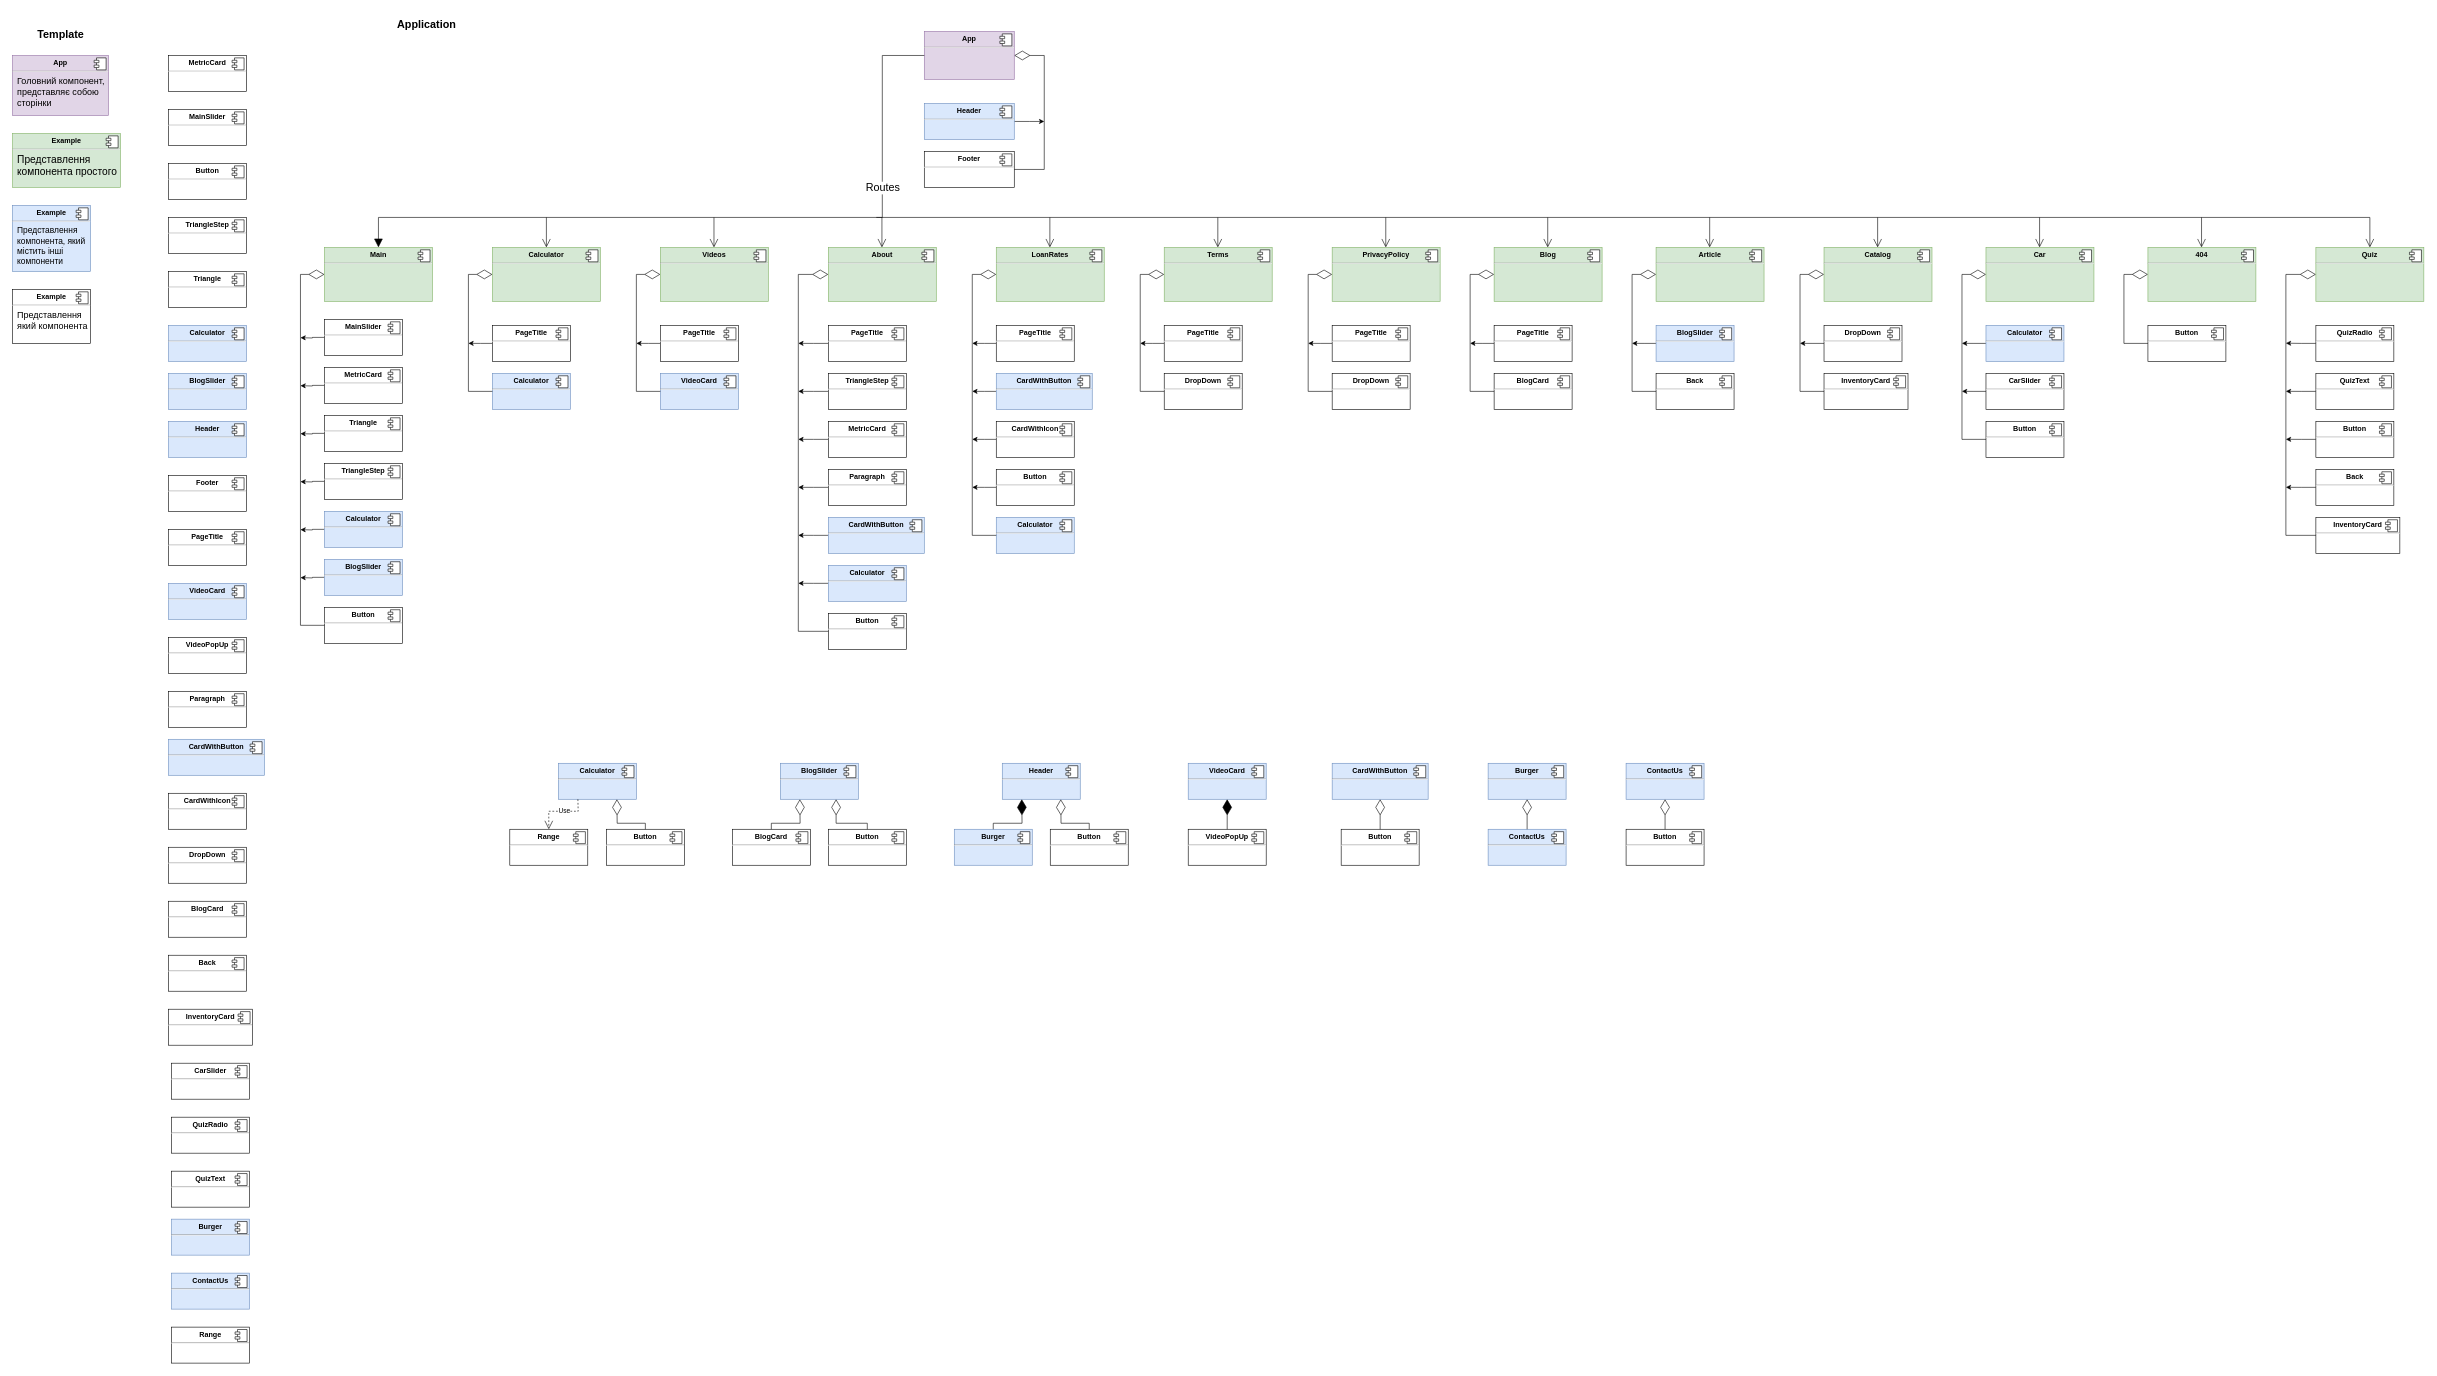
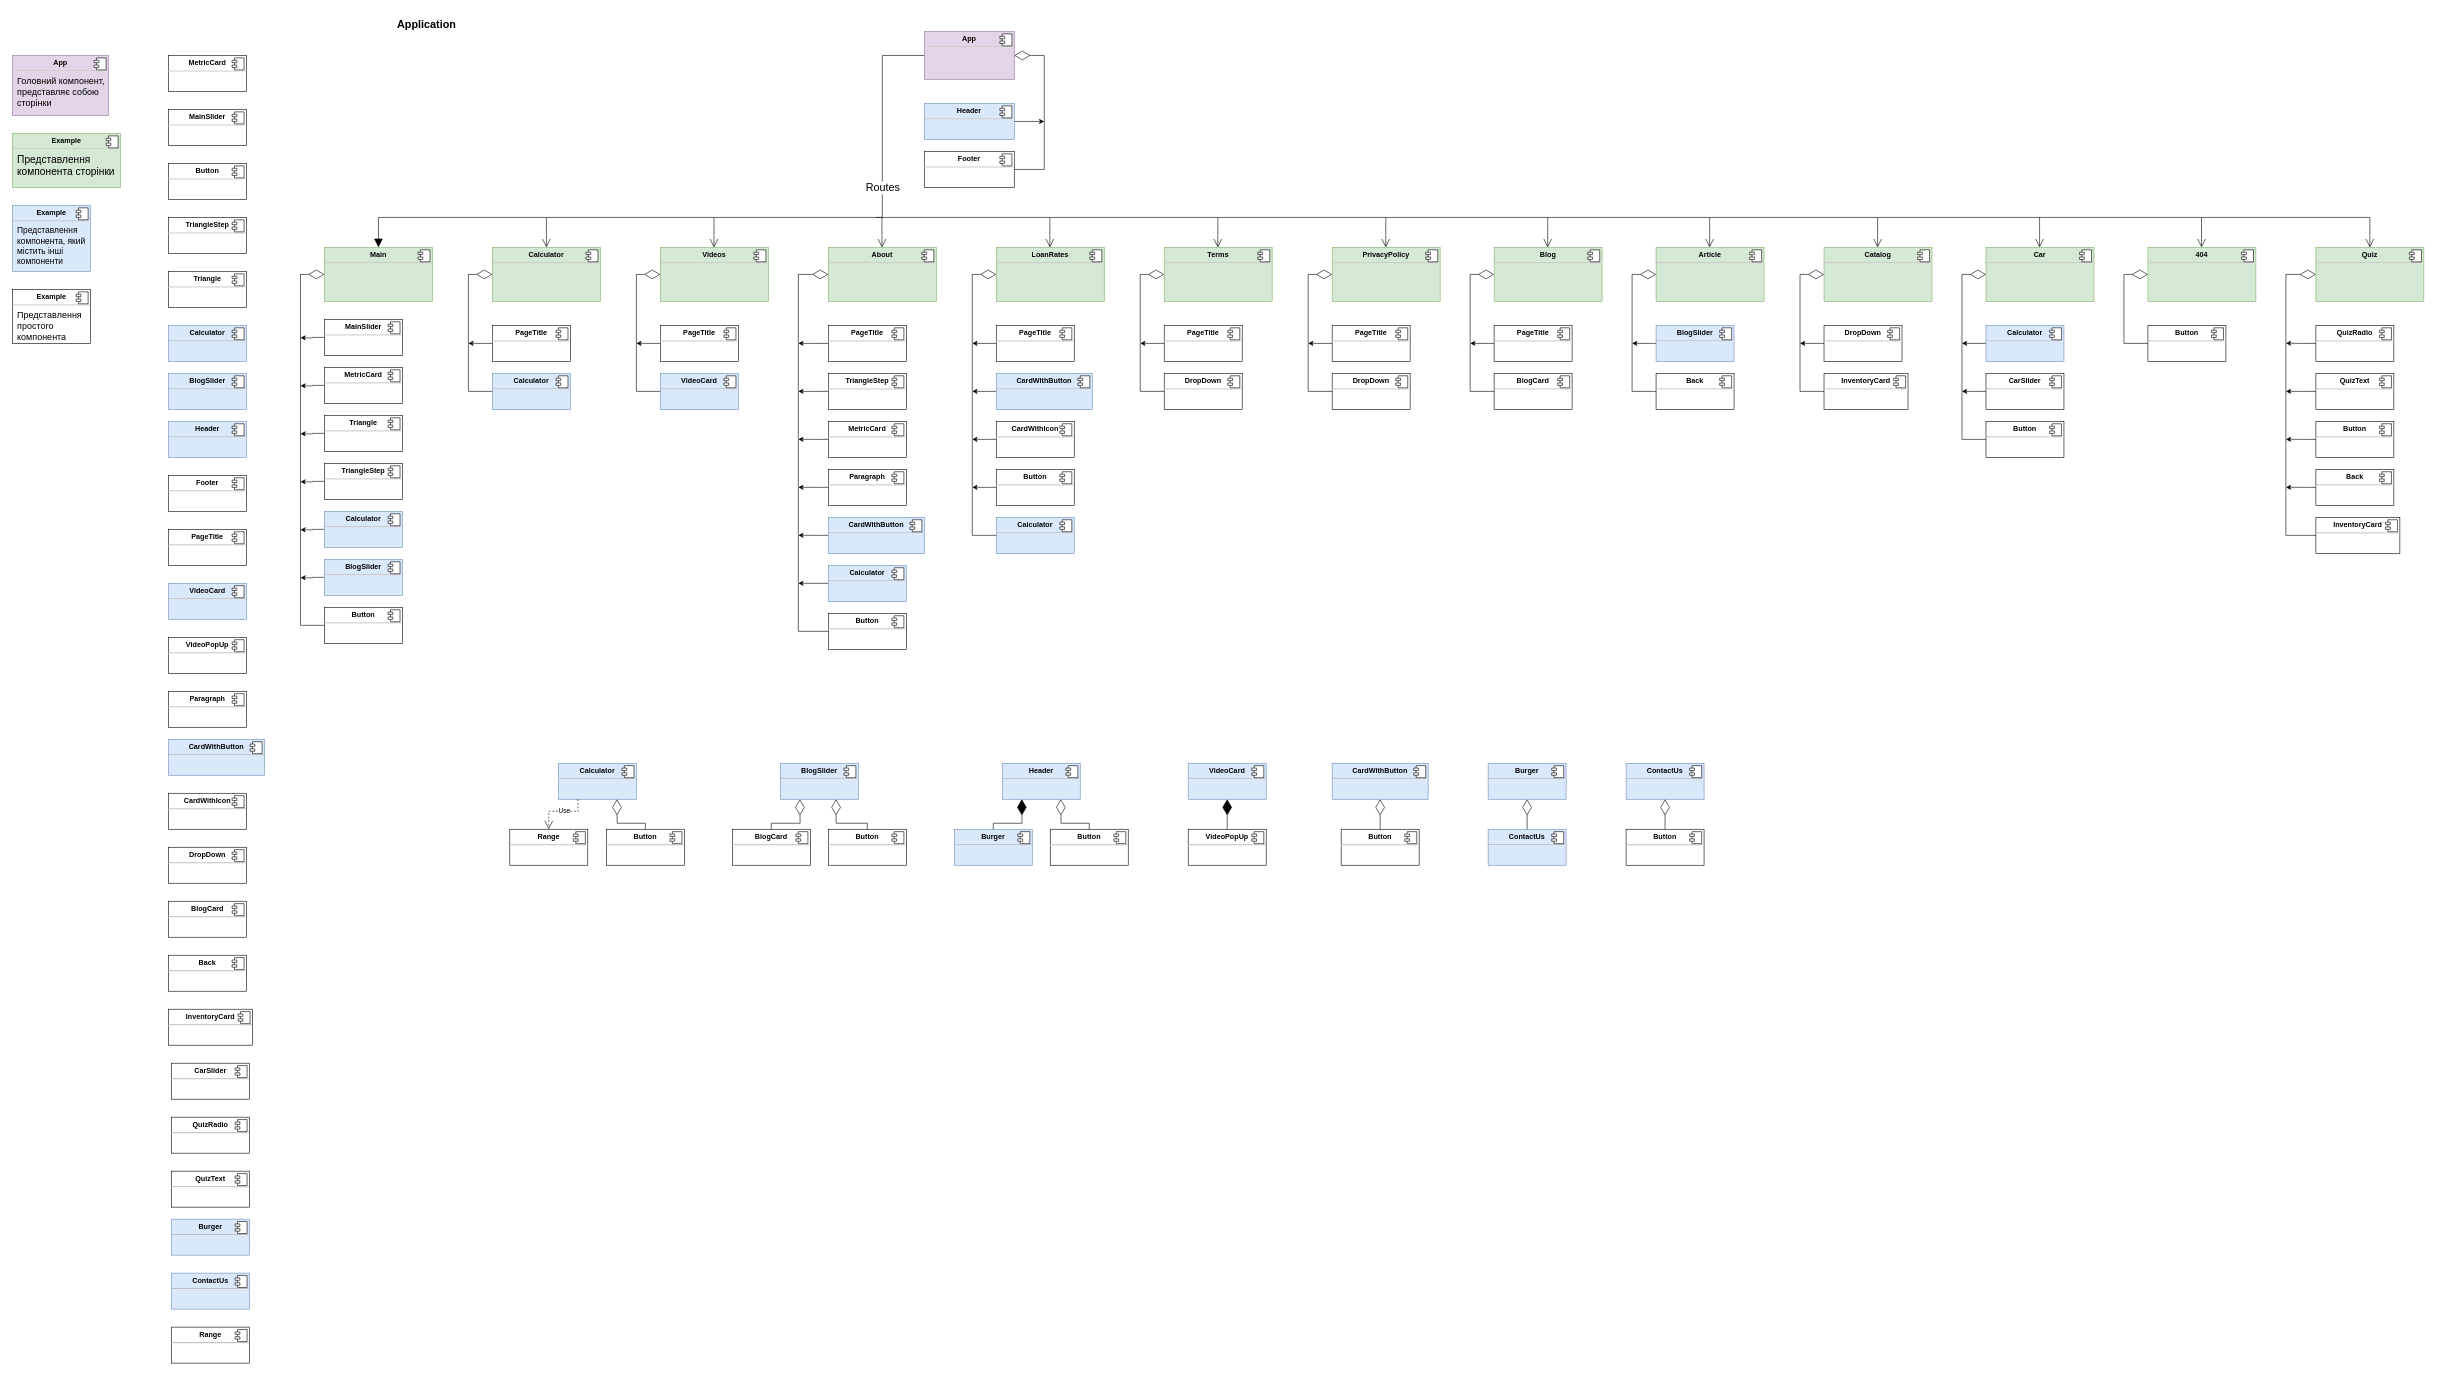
node "Template": removed
node "Example Представлення компонента простого": label "Example Представлення компонента простого" -> "Example Представлення компонента сторінки"
node "Example Представлення який компонента": label "Example Представлення який компонента" -> "Example Представлення простого компонента"
